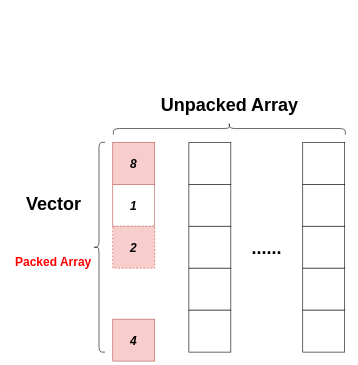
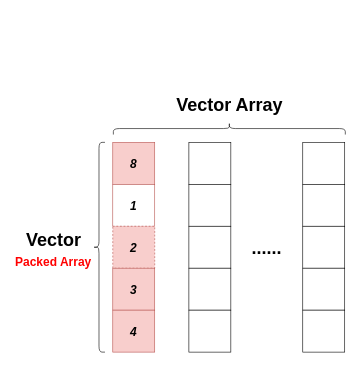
node "Unpacked Array": label "Unpacked Array" -> "Vector Array"
node "Vector": moved (53, 204) -> (53, 240)
node "3": added
node "4": moved (134, 341) -> (134, 332)
